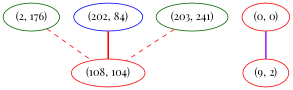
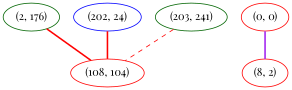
node "(202, 84)": label "(202, 84)" -> "(202, 24)"
edge "(2, 176)" -- "(108, 104)": style dashed -> bold
node "(9, 2)": label "(9, 2)" -> "(8, 2)"
